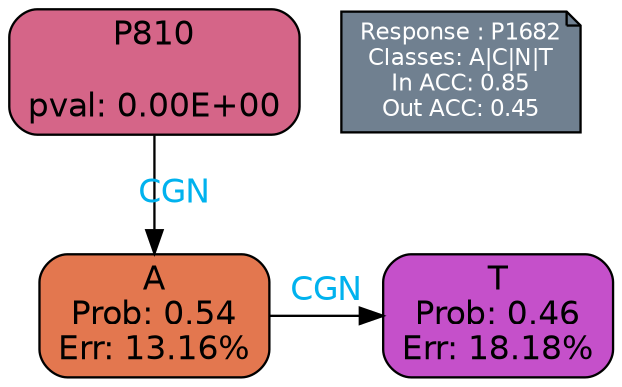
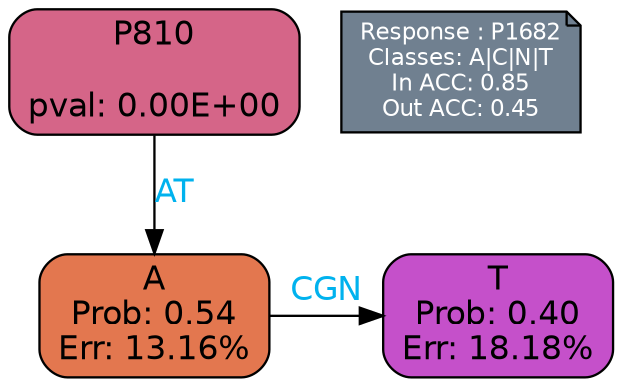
edge "P810 pval: 0.00E+00" -> "A Prob: 0.54 Err: 13.16%": label "CGN" -> "AT"
node "T Prob: 0.46 Err: 18.18%": label "T Prob: 0.46 Err: 18.18%" -> "T Prob: 0.40 Err: 18.18%"
